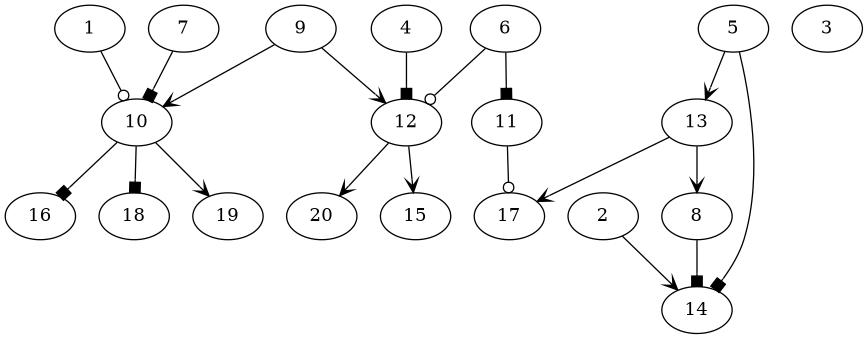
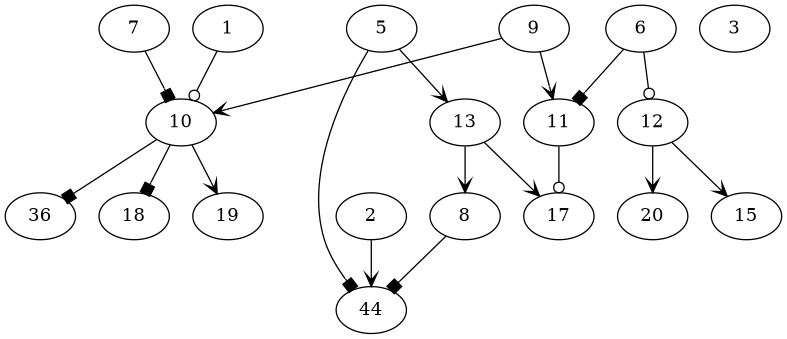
node "4": removed
edge "9" -> "12": now "9" -> "11"
node "16": label "16" -> "36"
node "14": label "14" -> "44"
